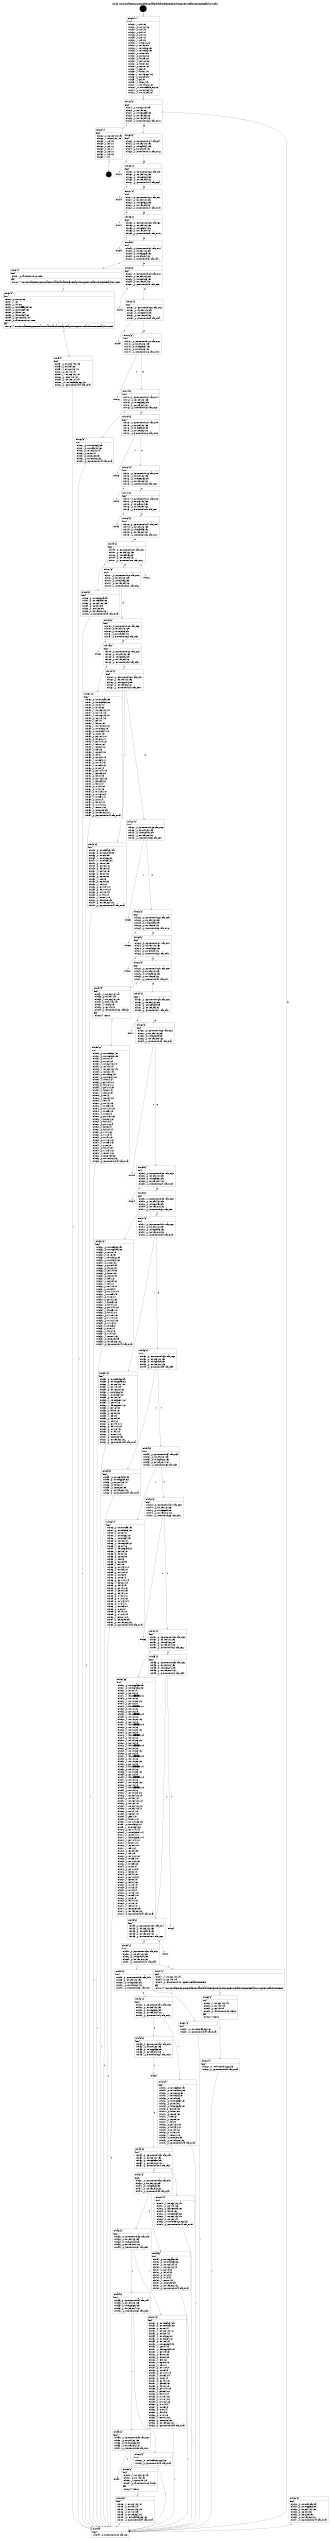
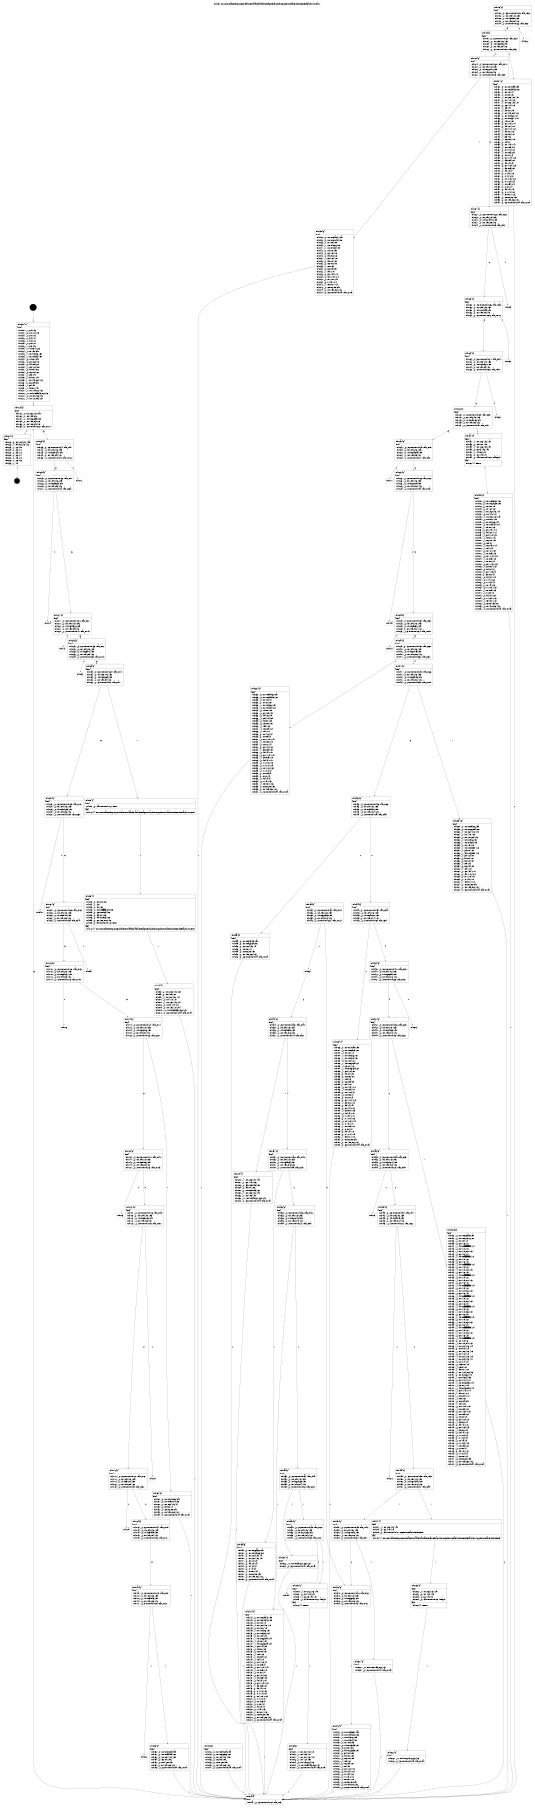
node "0x4017c7 [28]": removed
edge "0x401a13 [28]" -> "0x401a2f [28]": reversed
